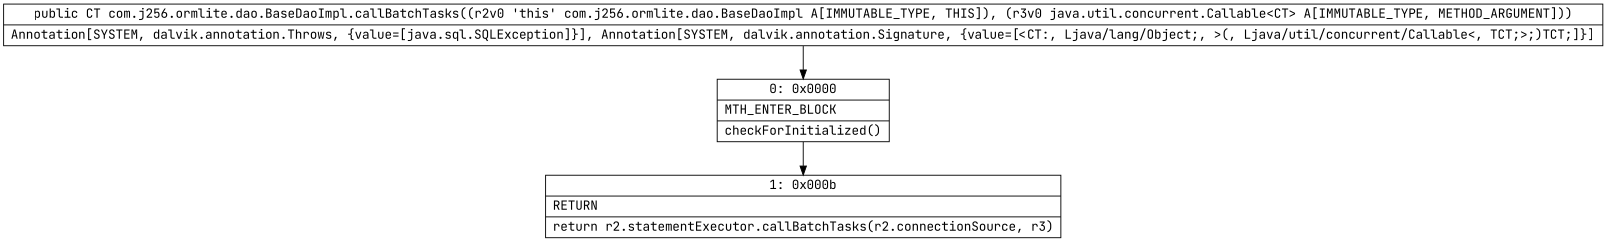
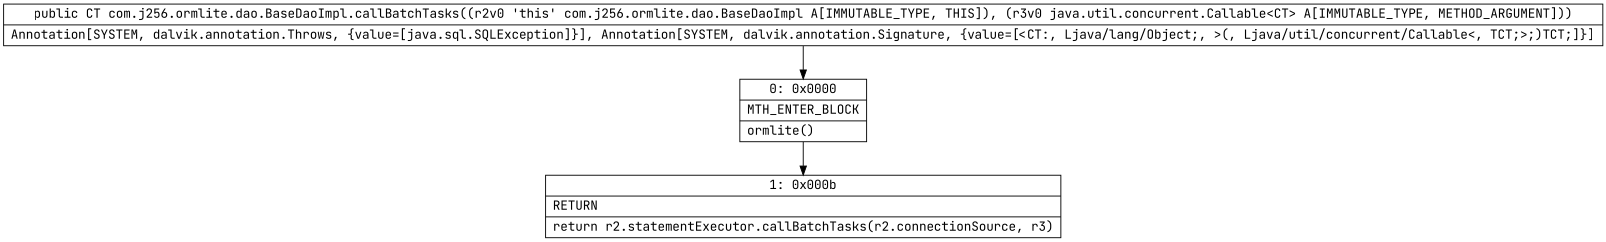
node "0: 0x0000": text "checkForInitialized()" -> "ormlite()"
